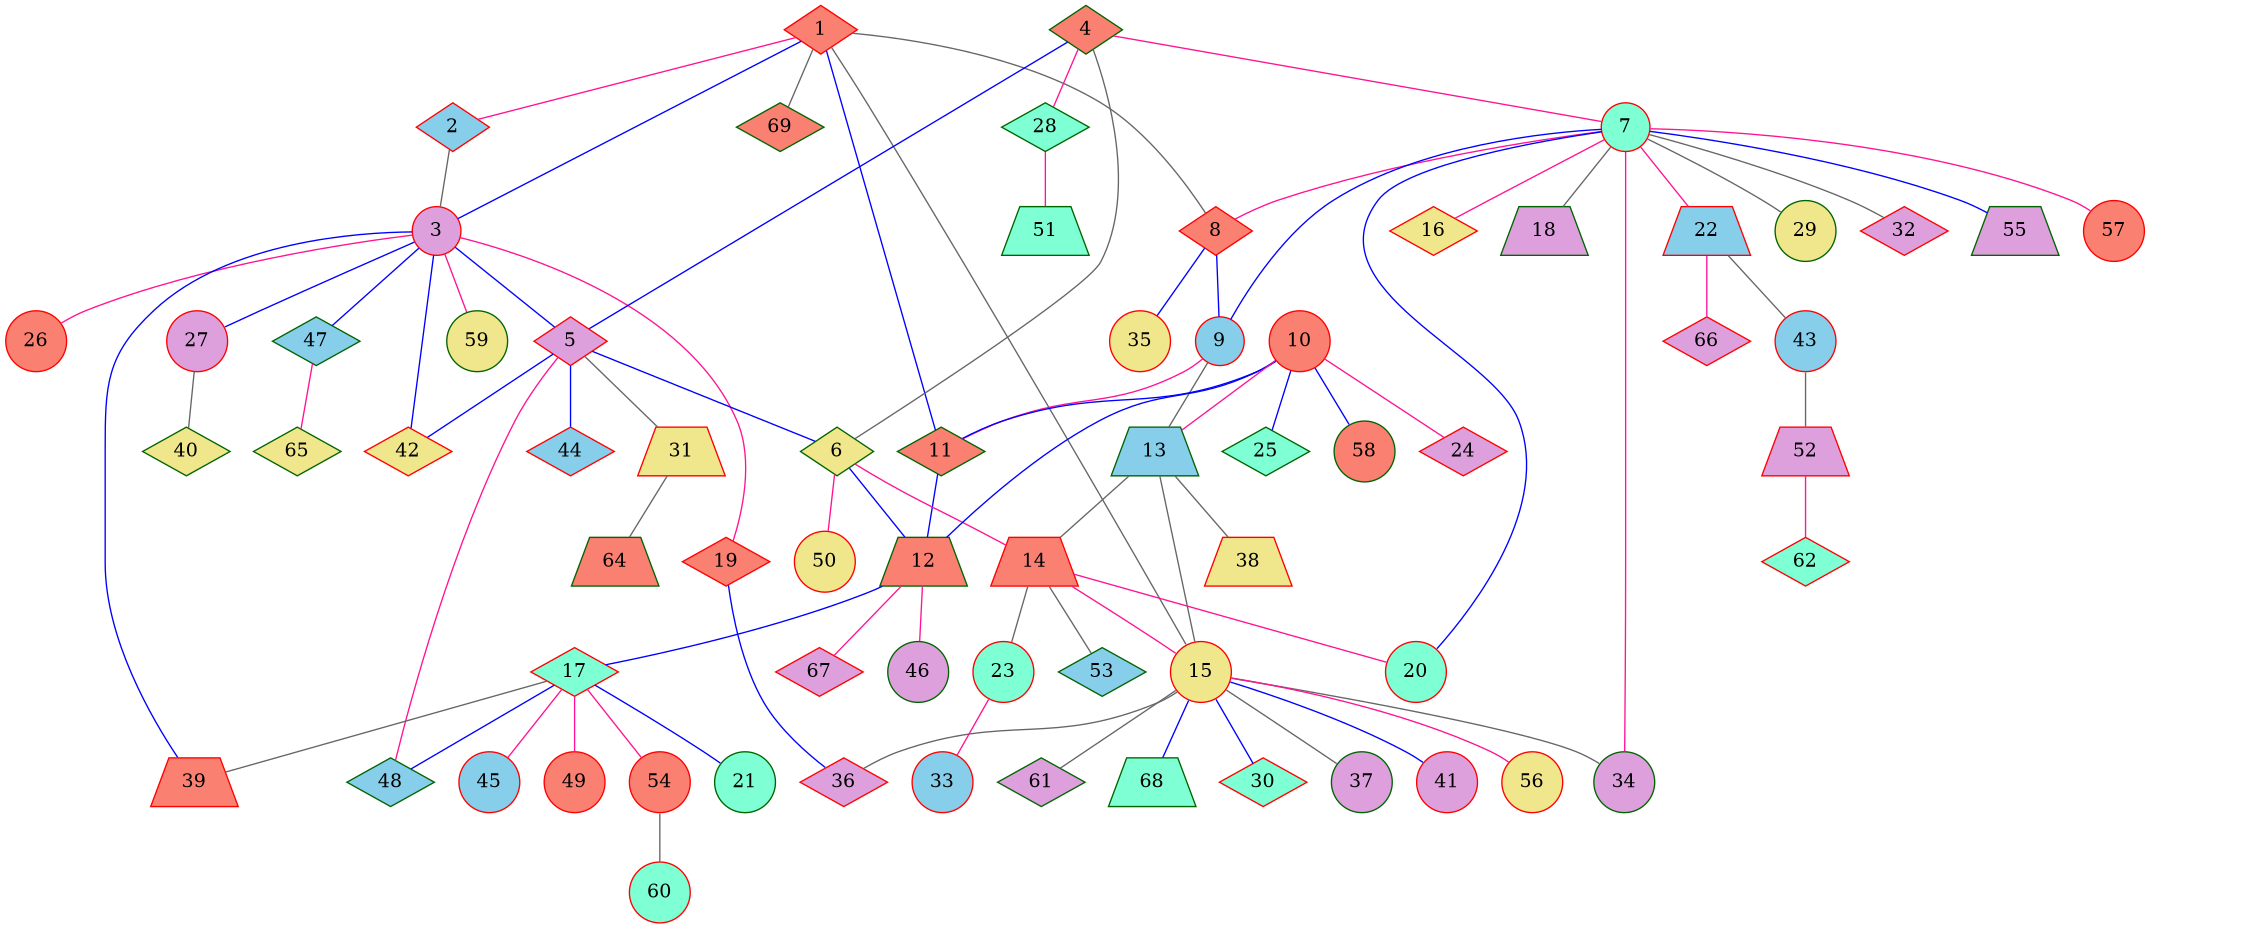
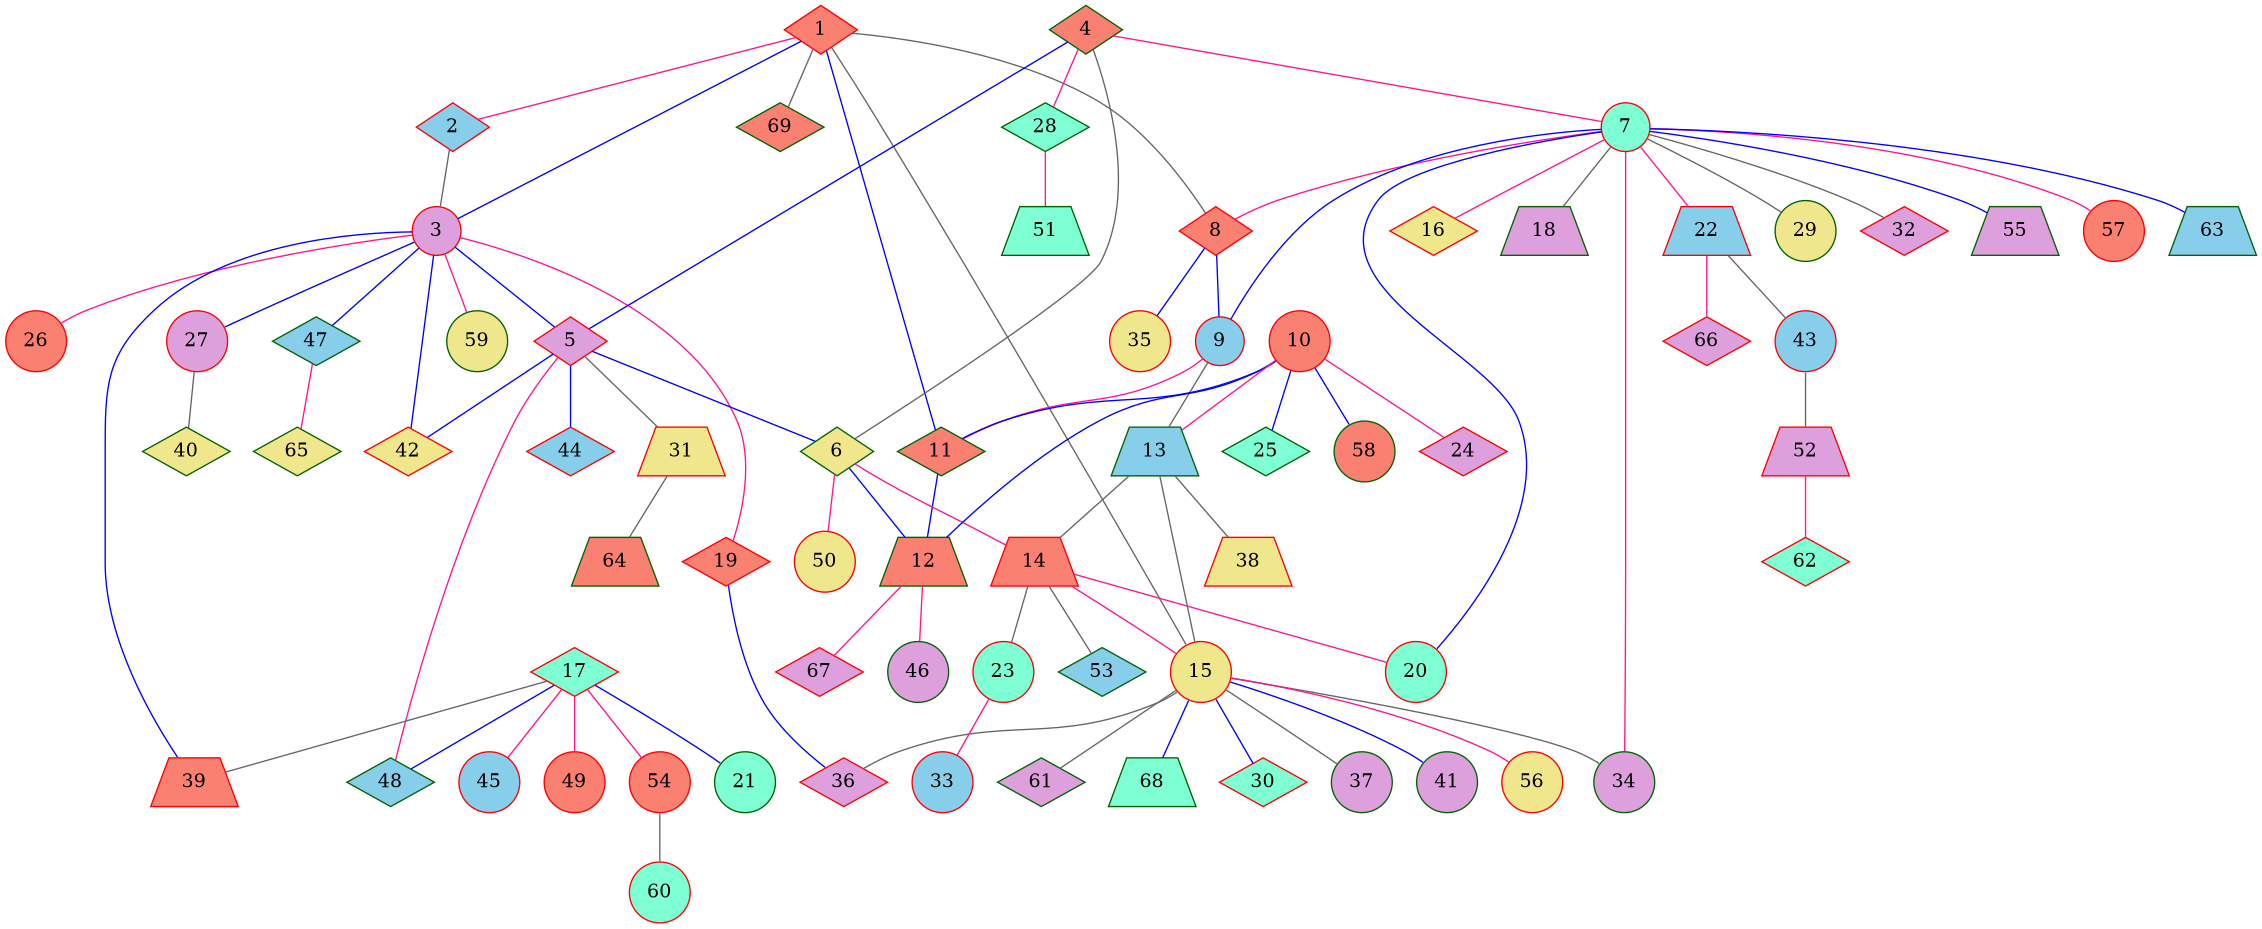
node "63": added
edge "12" -- "17": removed
node "41": color red -> darkgreen
